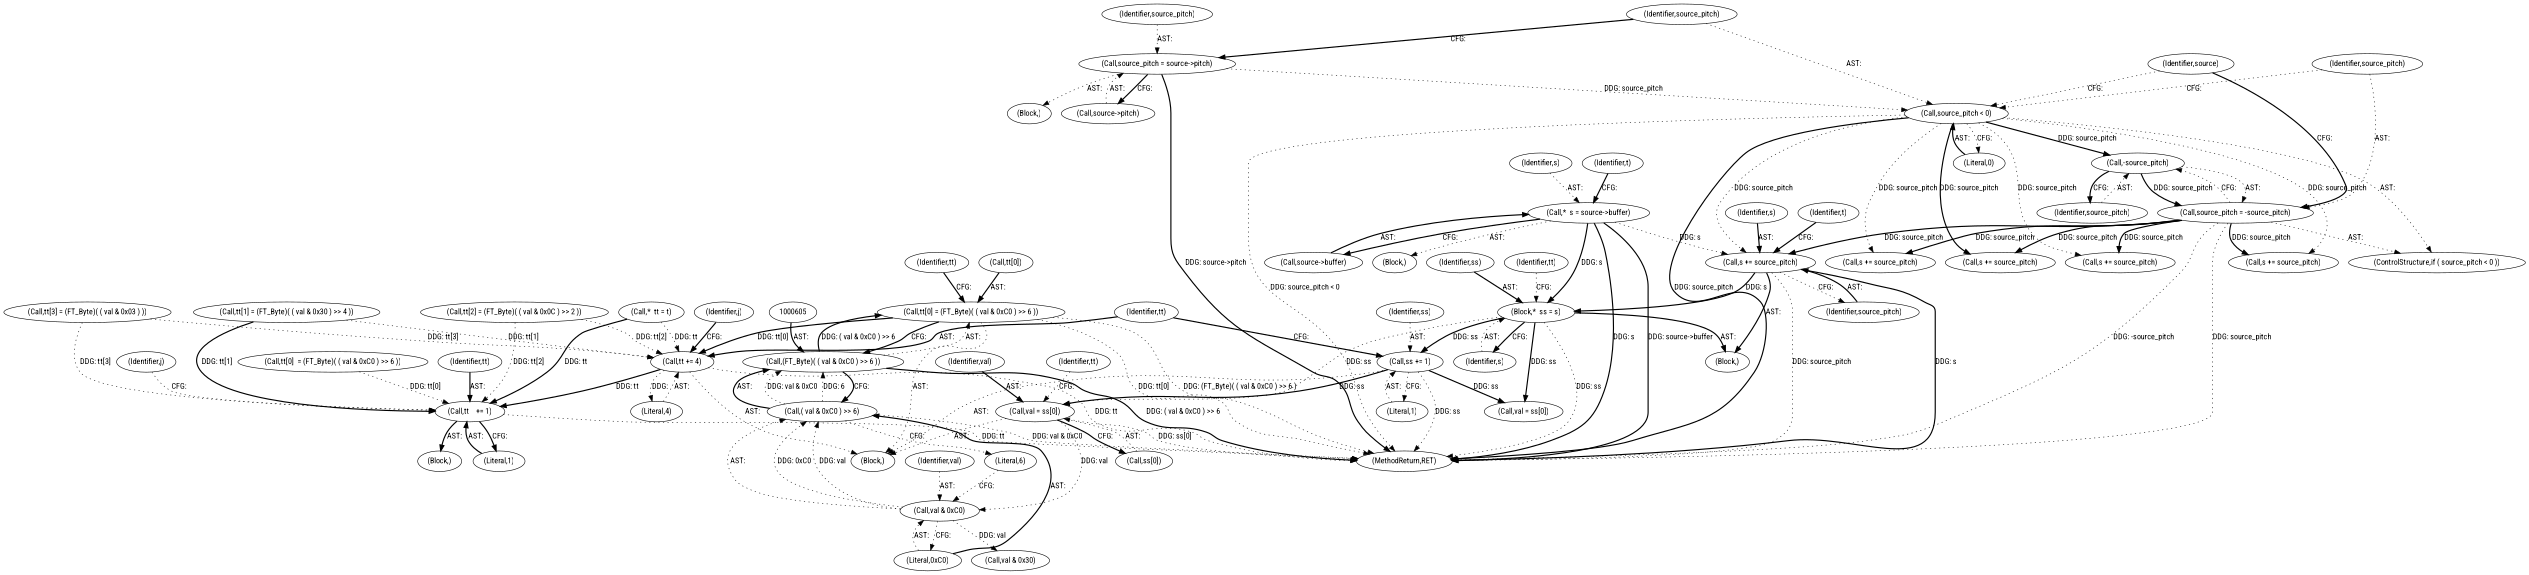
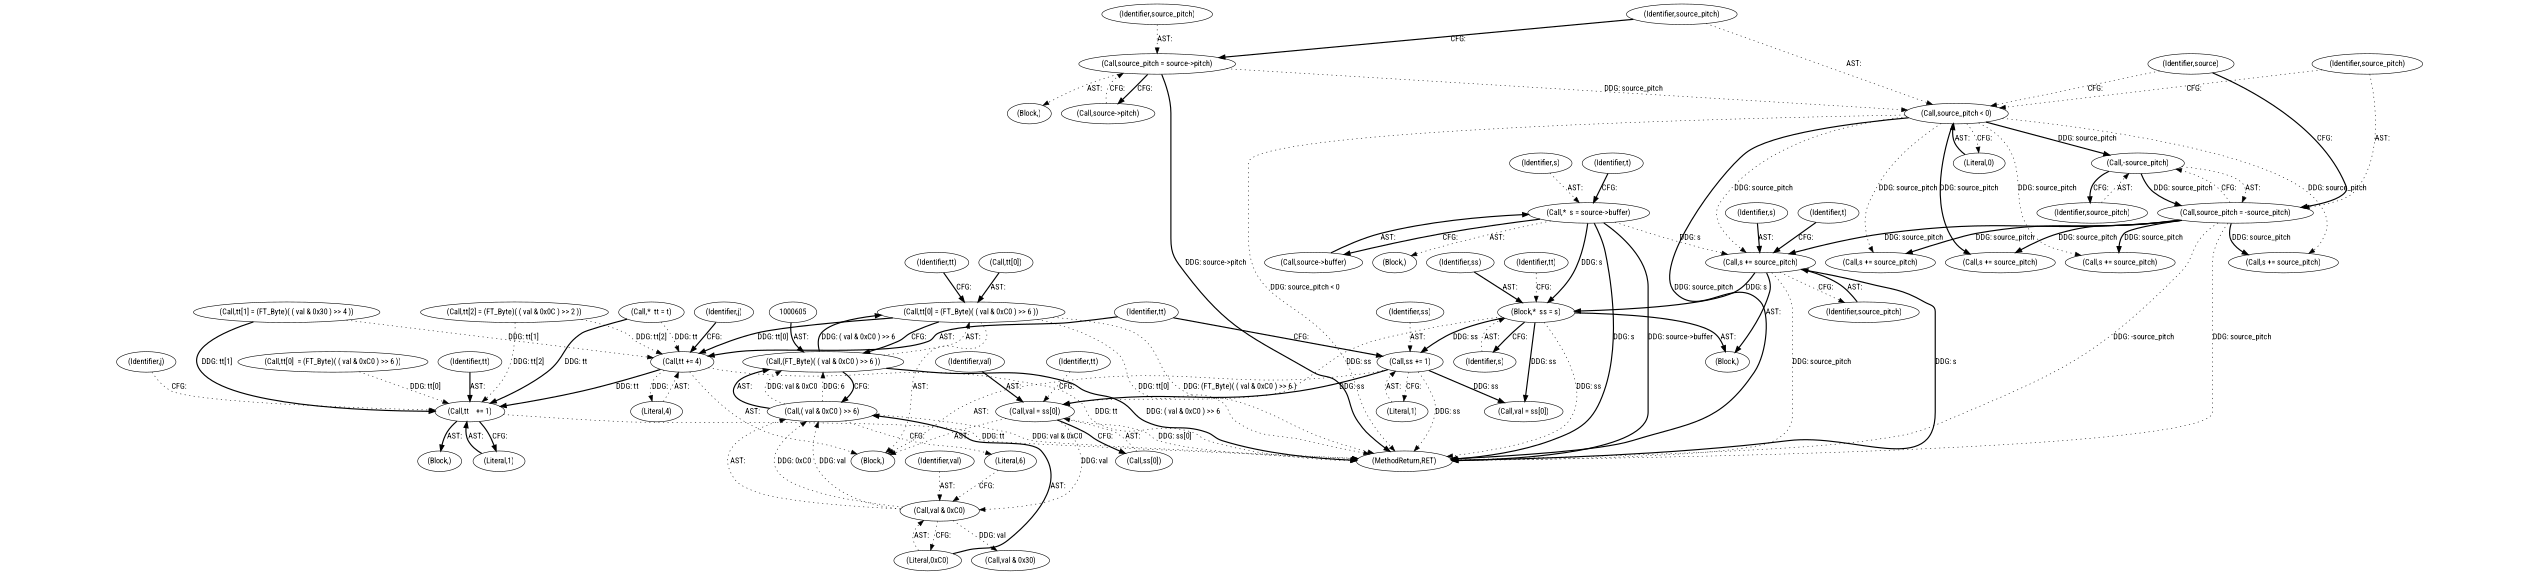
edge "(Call,source->pitch)" -> "(Call,source_pitch = source->pitch)": label "AST: " -> "CFG: "
node "(ControlStructure,if ( source_pitch < 0 ))": removed
node "(Call,tt[3] = (FT_Byte)( ( val & 0x03 ) ))": removed
